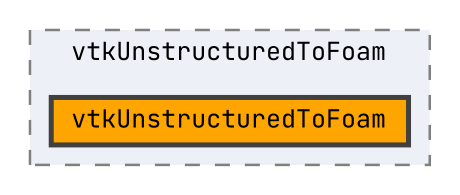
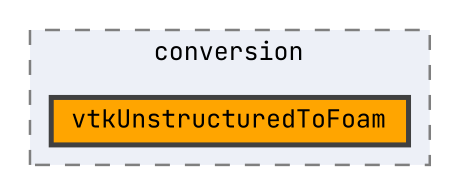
cluster "vtkUnstructuredToFoam": label "vtkUnstructuredToFoam" -> "conversion"
